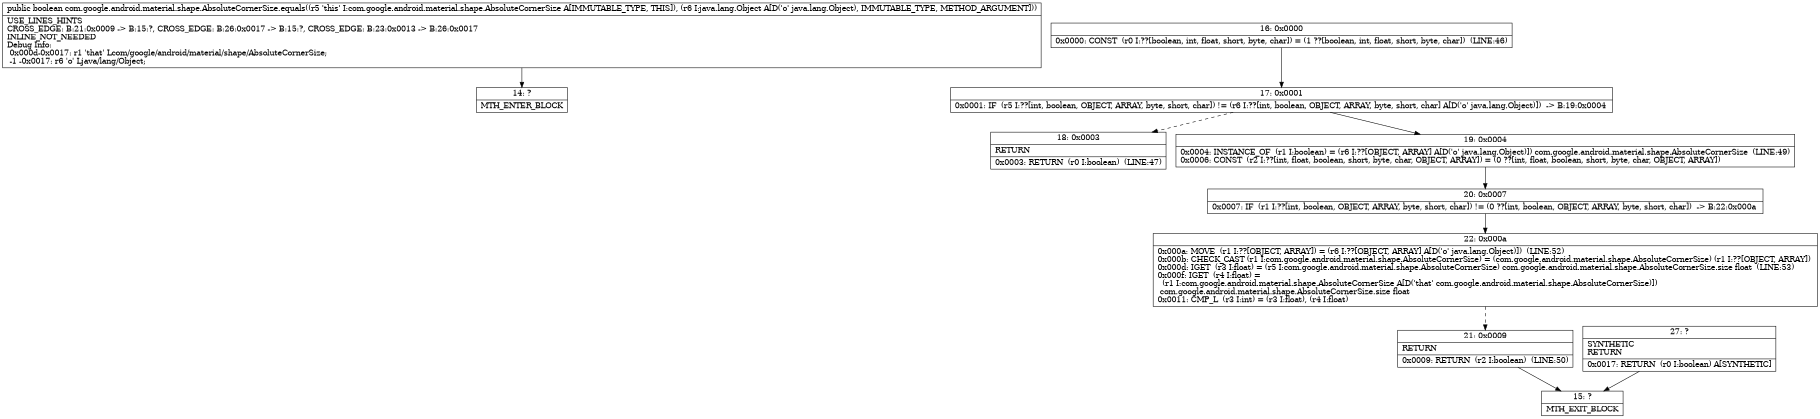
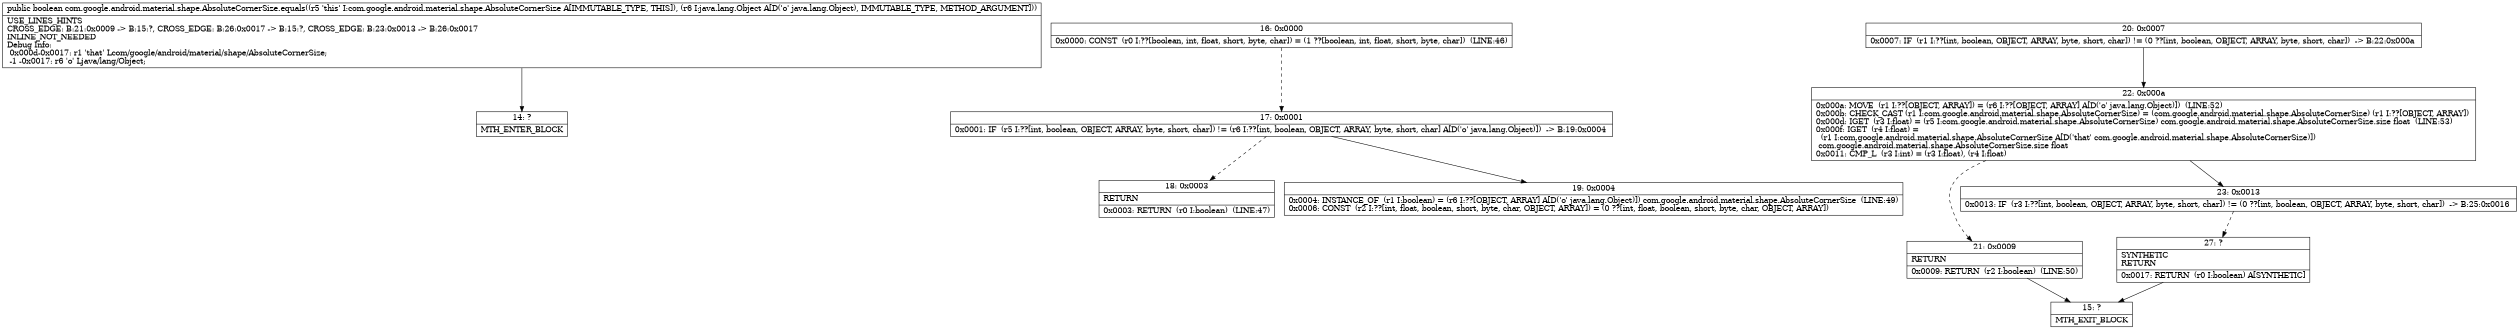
edge "16: 0x0000" -> "17: 0x0001": style solid -> dashed
edge "19: 0x0004" -> "20: 0x0007": removed
node "23: 0x0013": added
